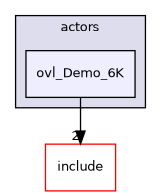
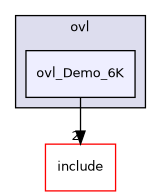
cluster "actors": label "actors" -> "ovl"
